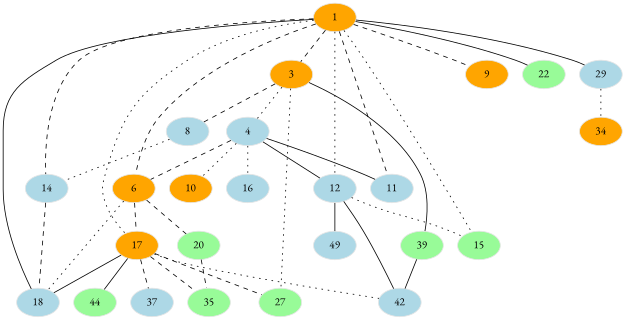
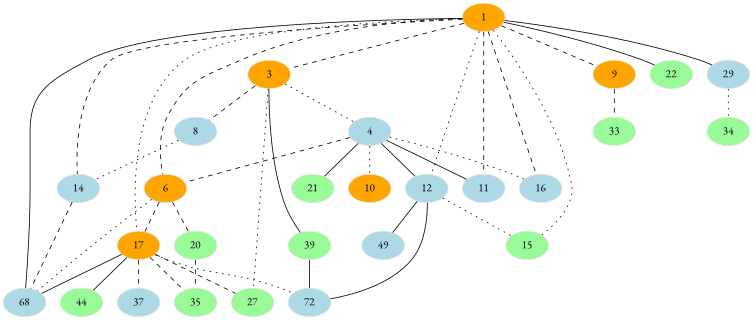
edge "1" -- "16": added
node "34": fillcolor orange -> palegreen
node "33": added
node "21": added
node "18": label "18" -> "68"
node "42": label "42" -> "72"
